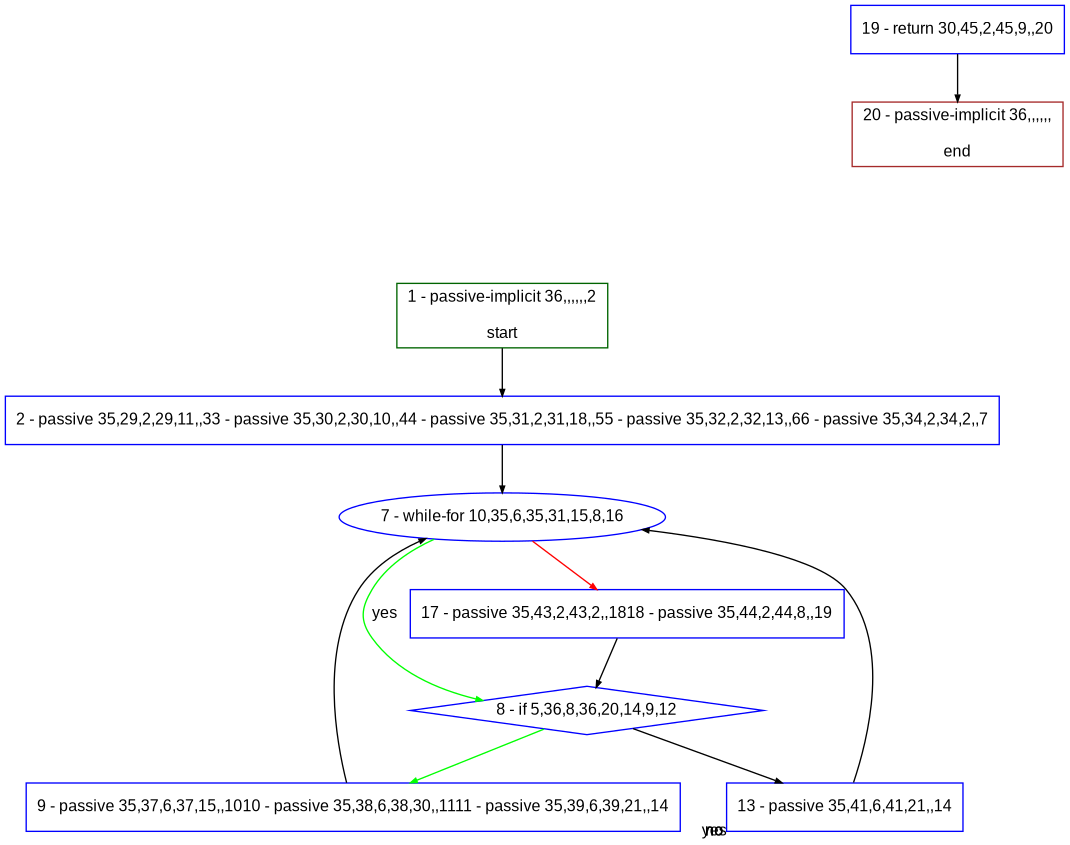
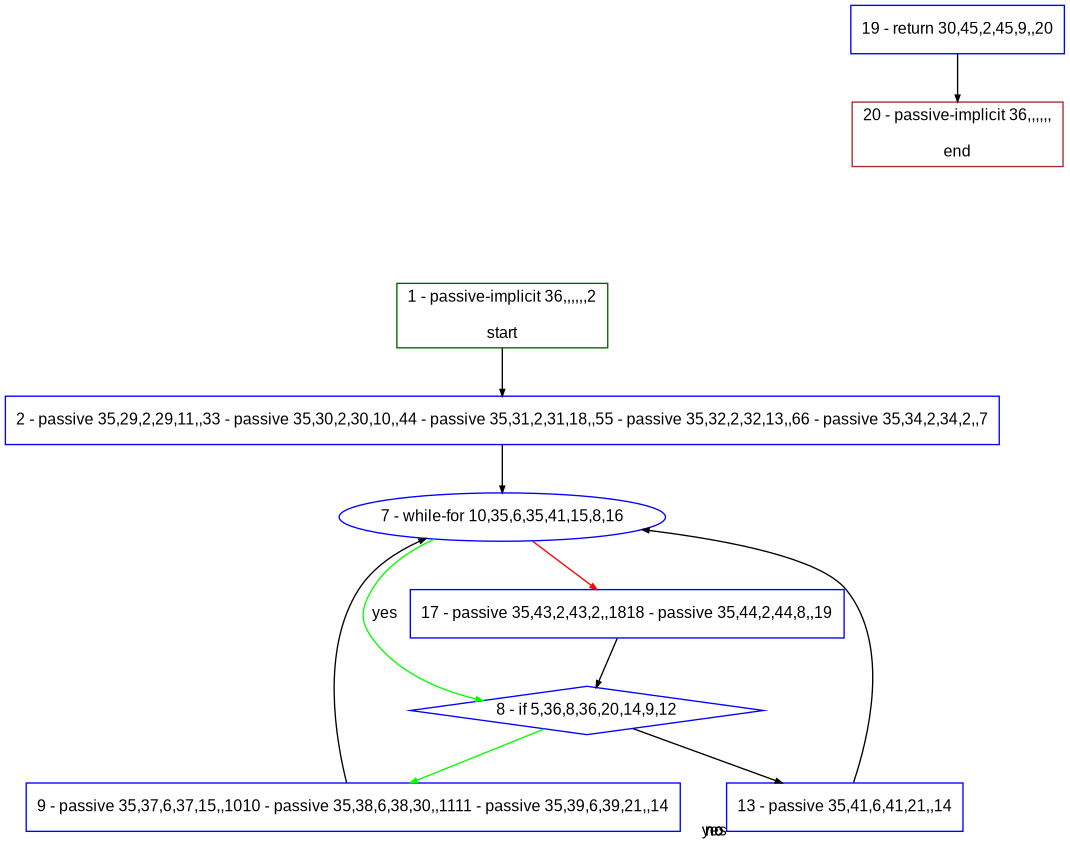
node "7 - while-for 10,35,6,35,31,15,8,16": label "7 - while-for 10,35,6,35,31,15,8,16" -> "7 - while-for 10,35,6,35,41,15,8,16"
